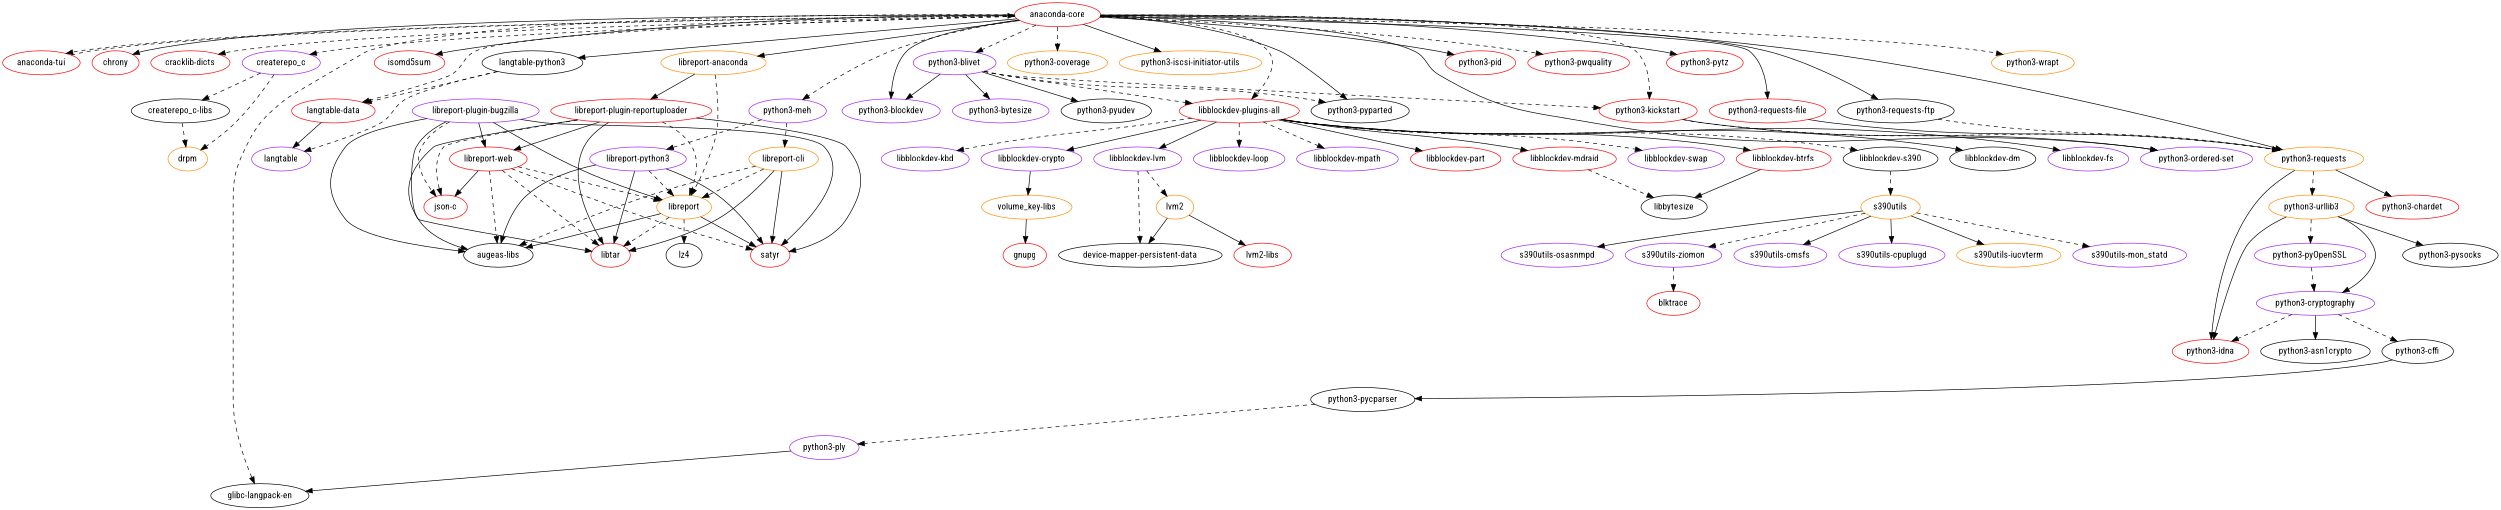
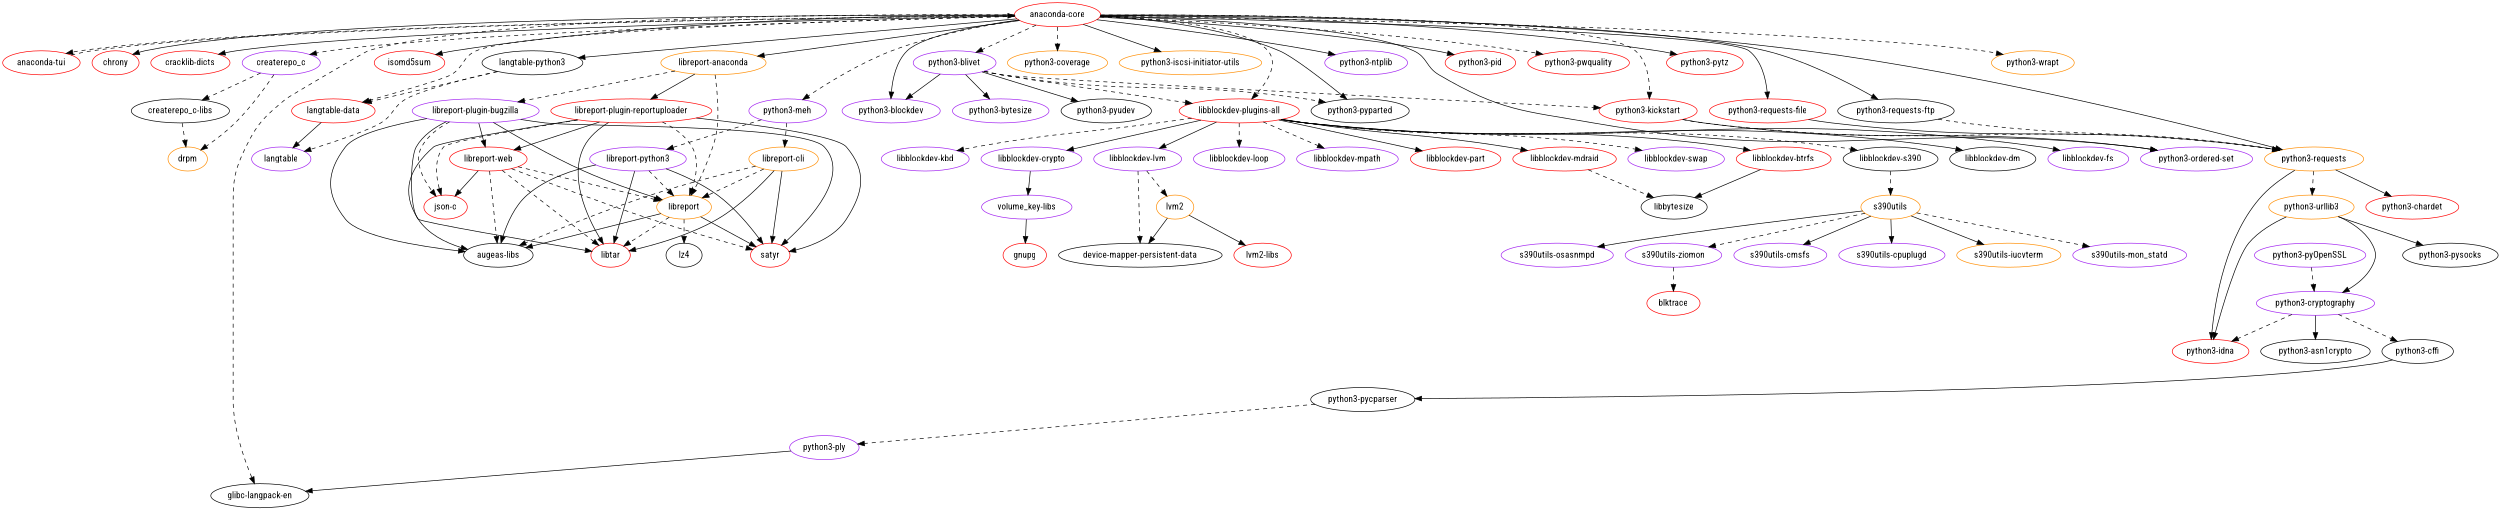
edge "anaconda-core" -> "cracklib-dicts": style dashed -> solid
node "python3-ntplib": added
edge "libreport-anaconda" -> "libreport-plugin-bugzilla": added
node "volume_key-libs": color darkorange -> purple
edge "python3-urllib3" -> "python3-pyOpenSSL": removed
